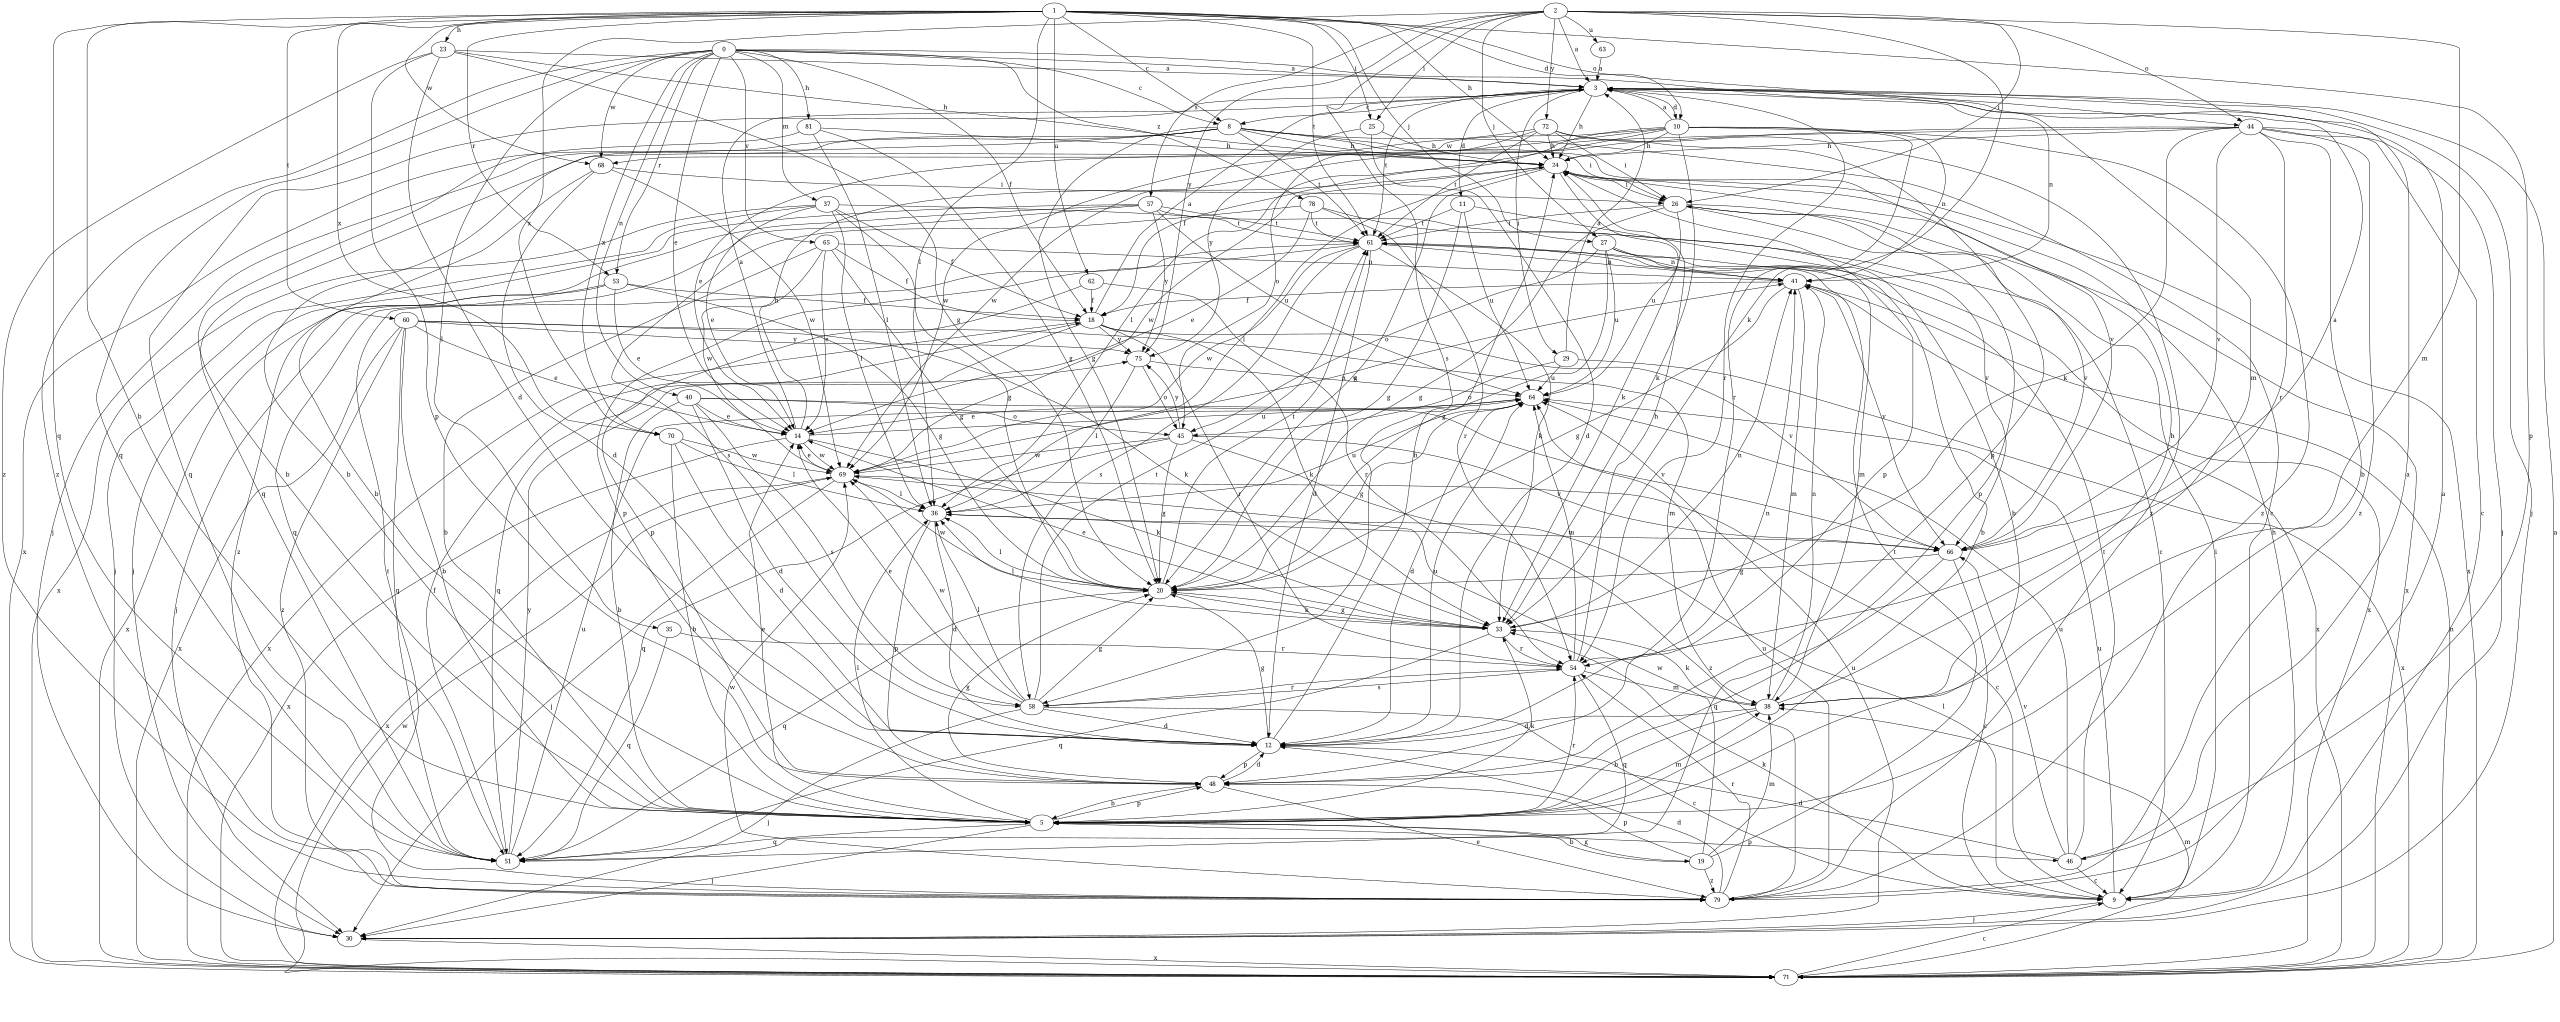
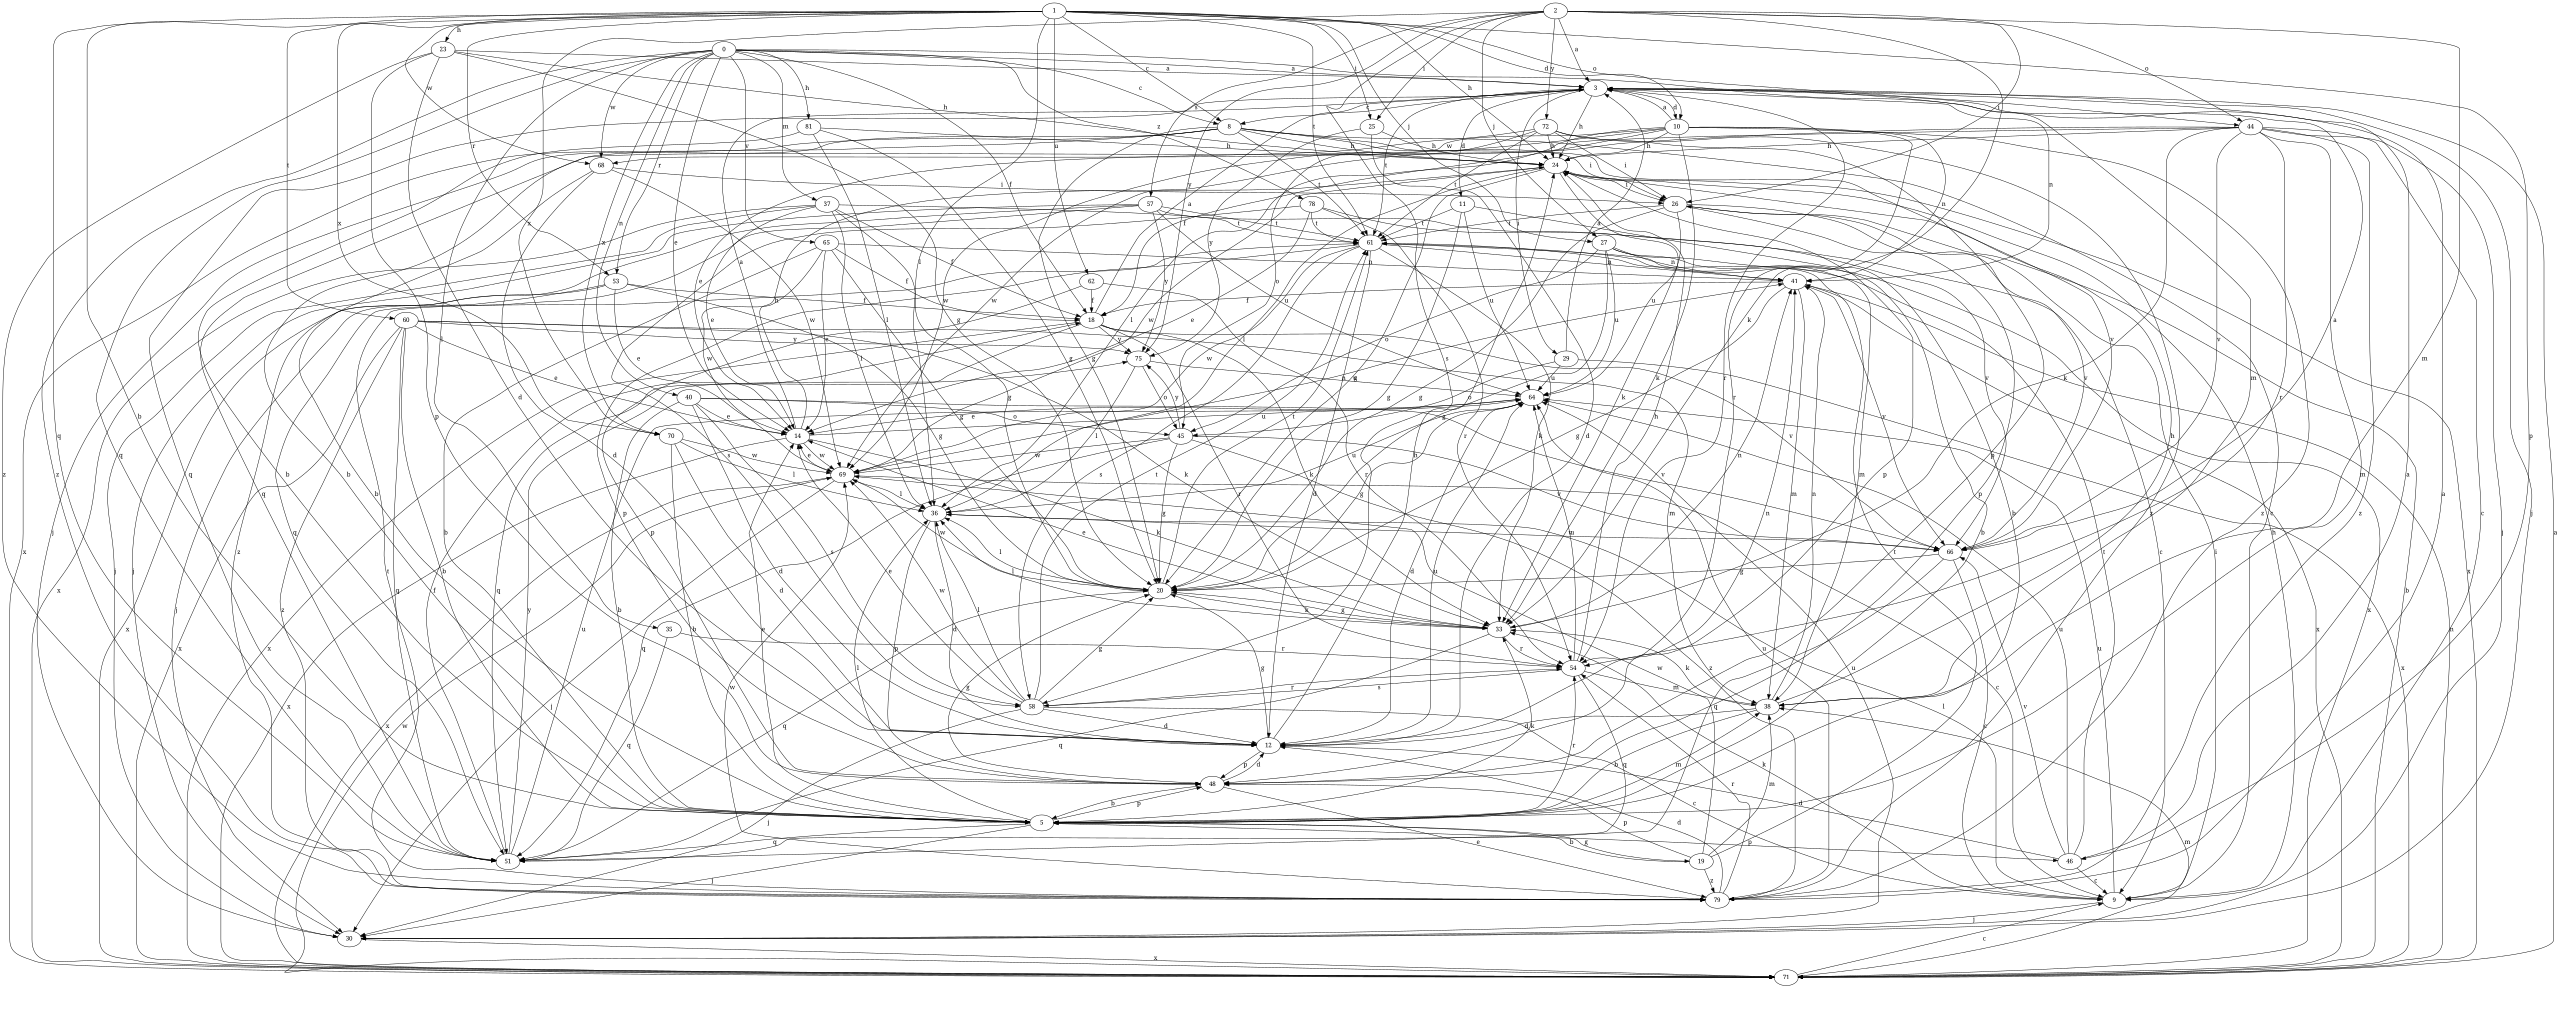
node "63": removed
edge "44" -> "5": label "b" -> "m"
edge "26" -> "71": label "x" -> "b"
